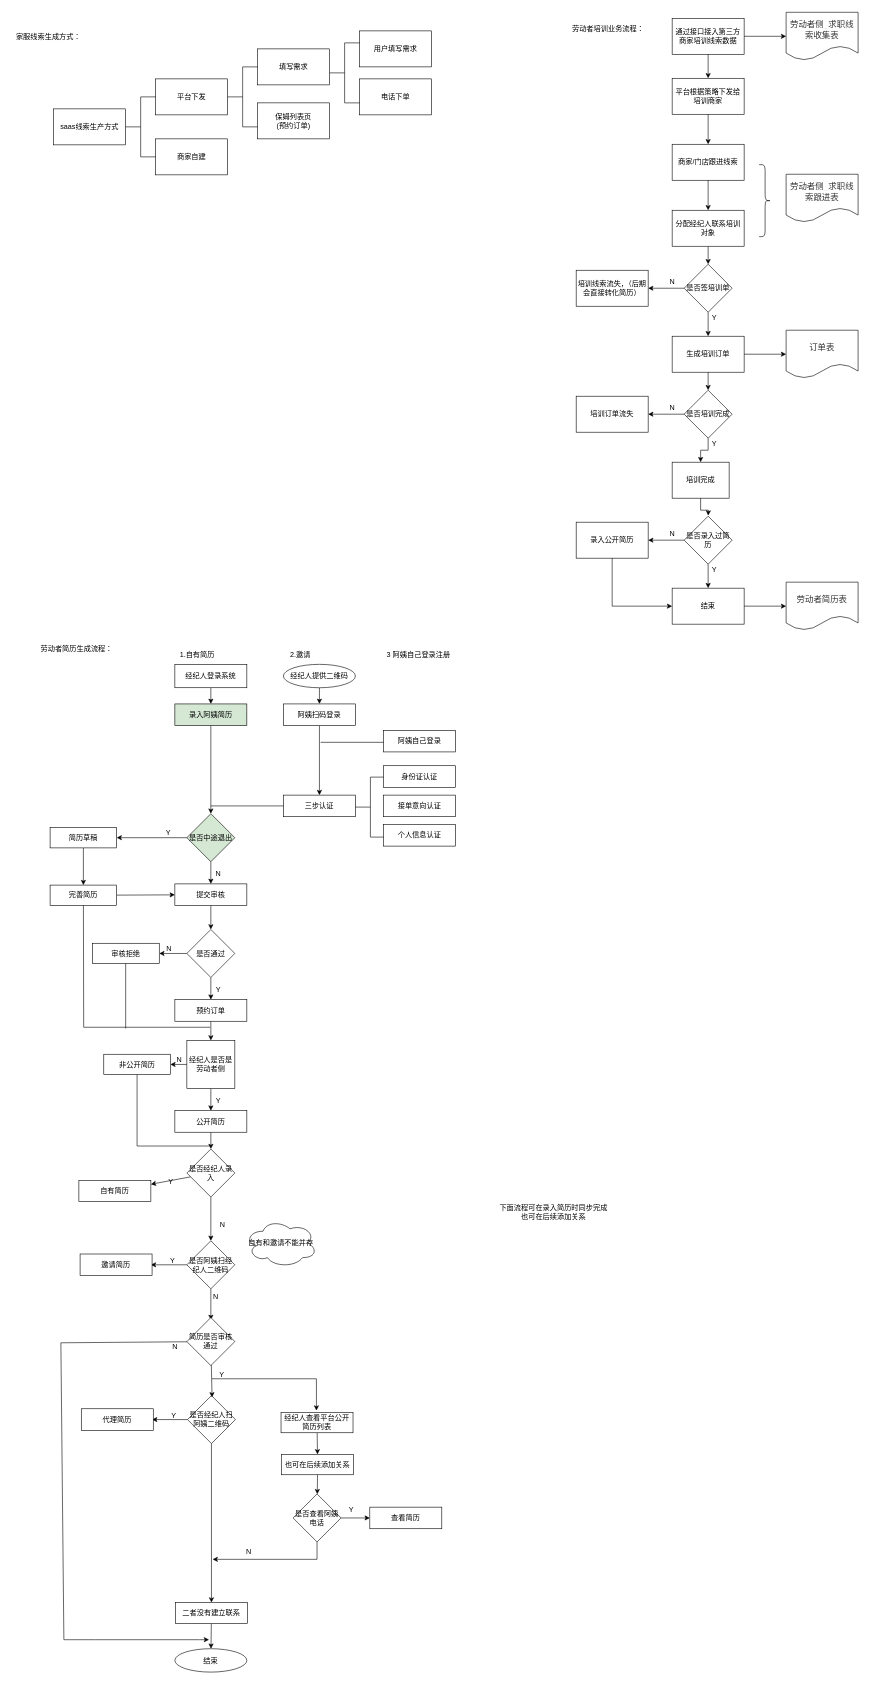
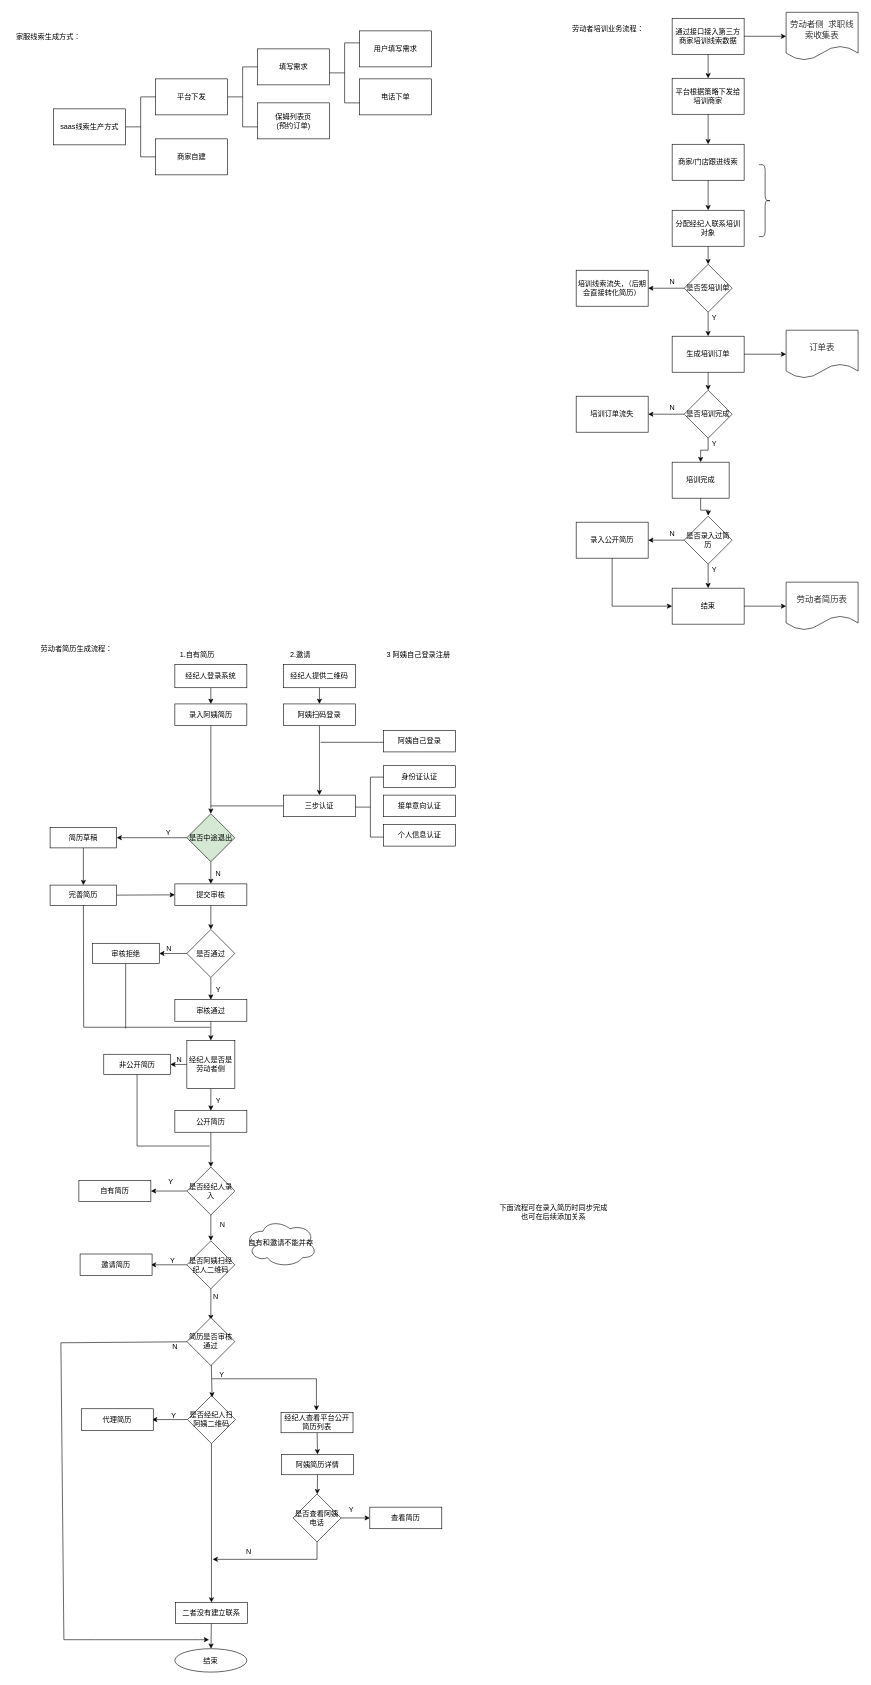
node "劳动者侧_求职线索跟进表": removed
node "经纪人提供二维码": shape ellipse -> rectangle
node "录入阿姨简历": fillcolor #d5e8d4 -> #ffffff
node "预约订单": label "预约订单" -> "审核通过"
node "是否经纪人录入": moved (211, 1173) -> (211, 1191)
node "也可在后续添加关系": label "也可在后续添加关系" -> "阿姨简历详情"
